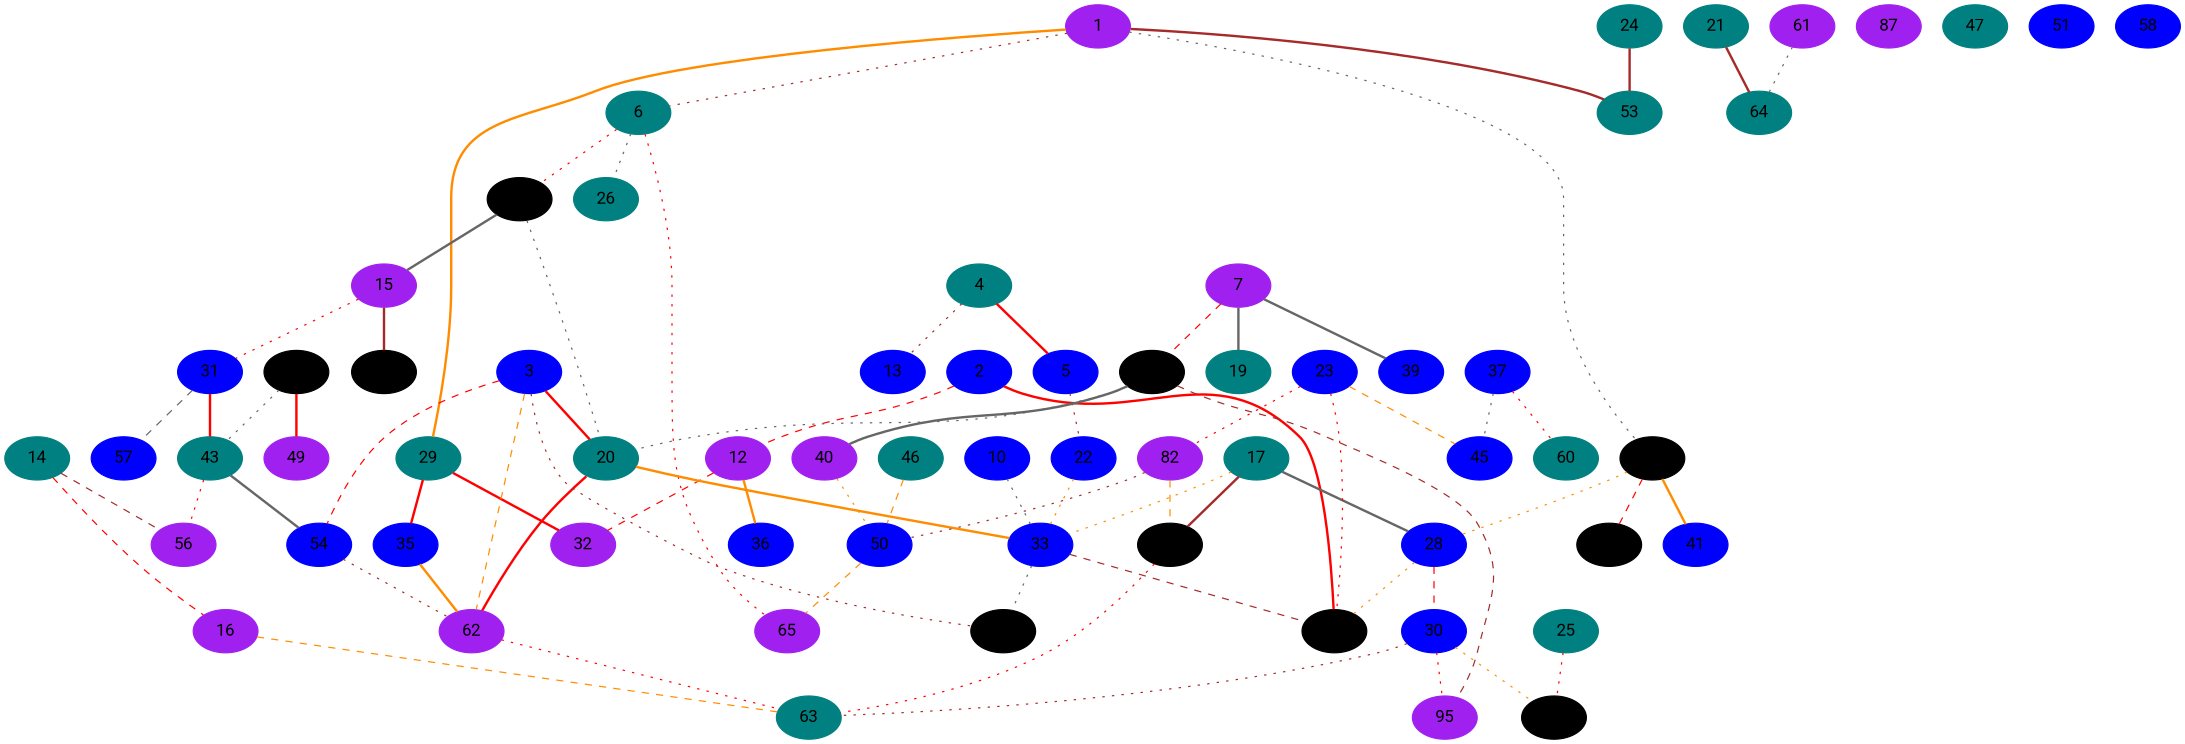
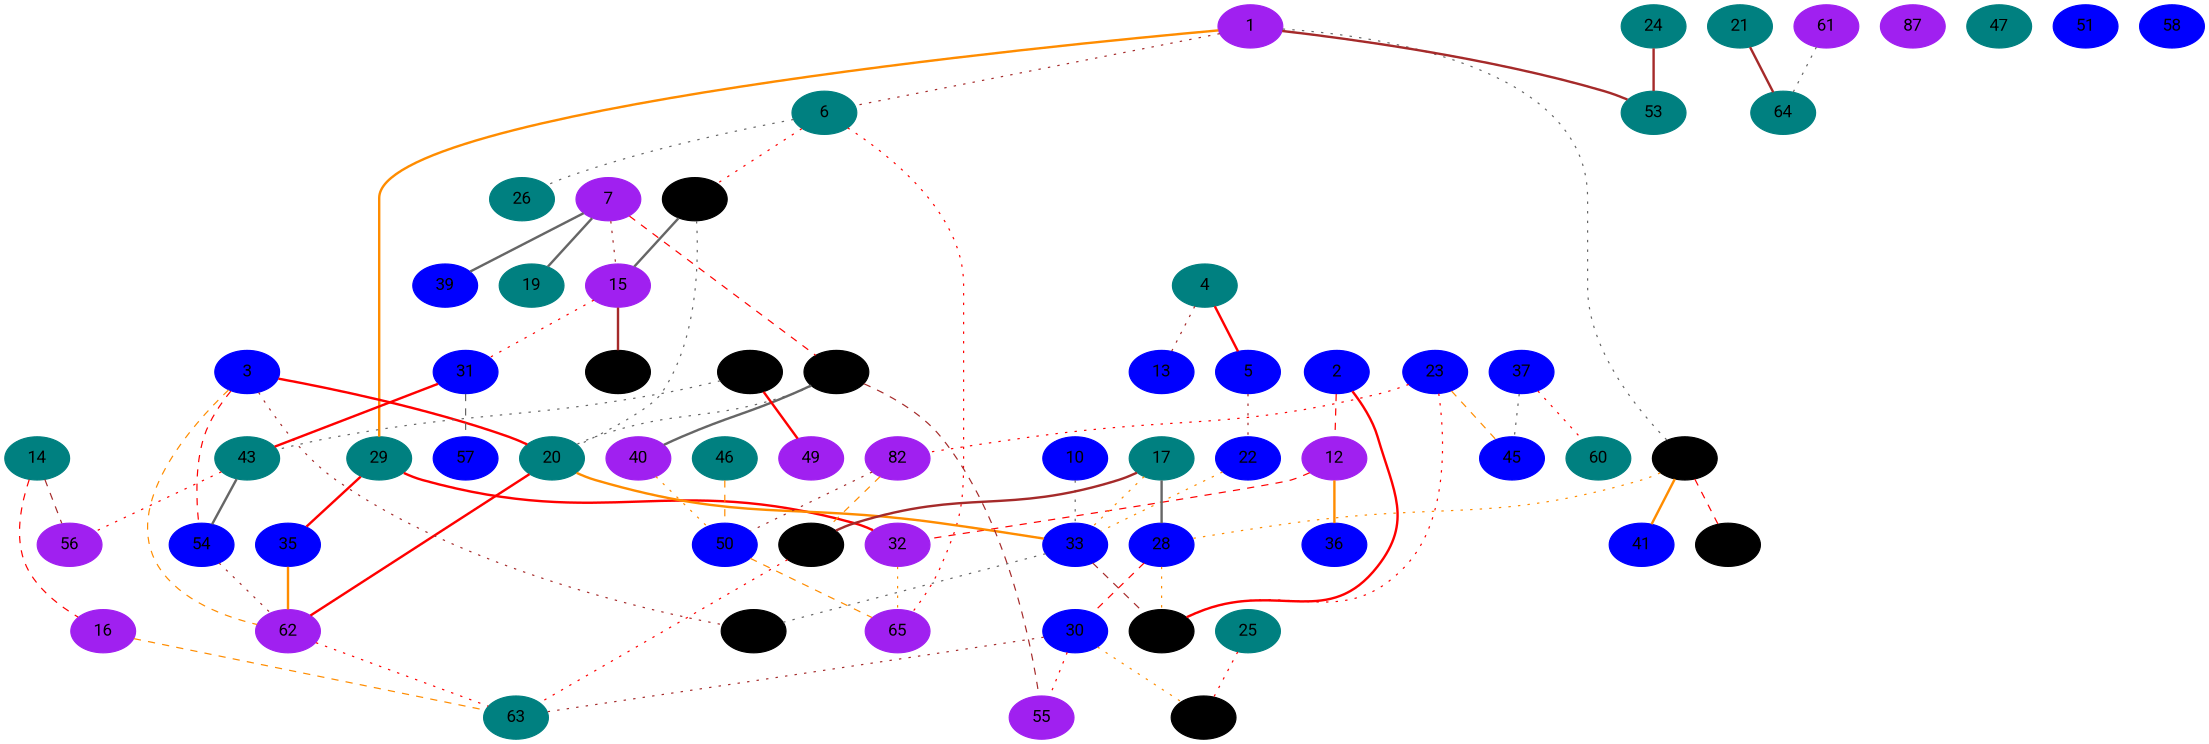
edge "7" -- "15": added
edge "32" -- "65": added
node "95": label "95" -> "55"
